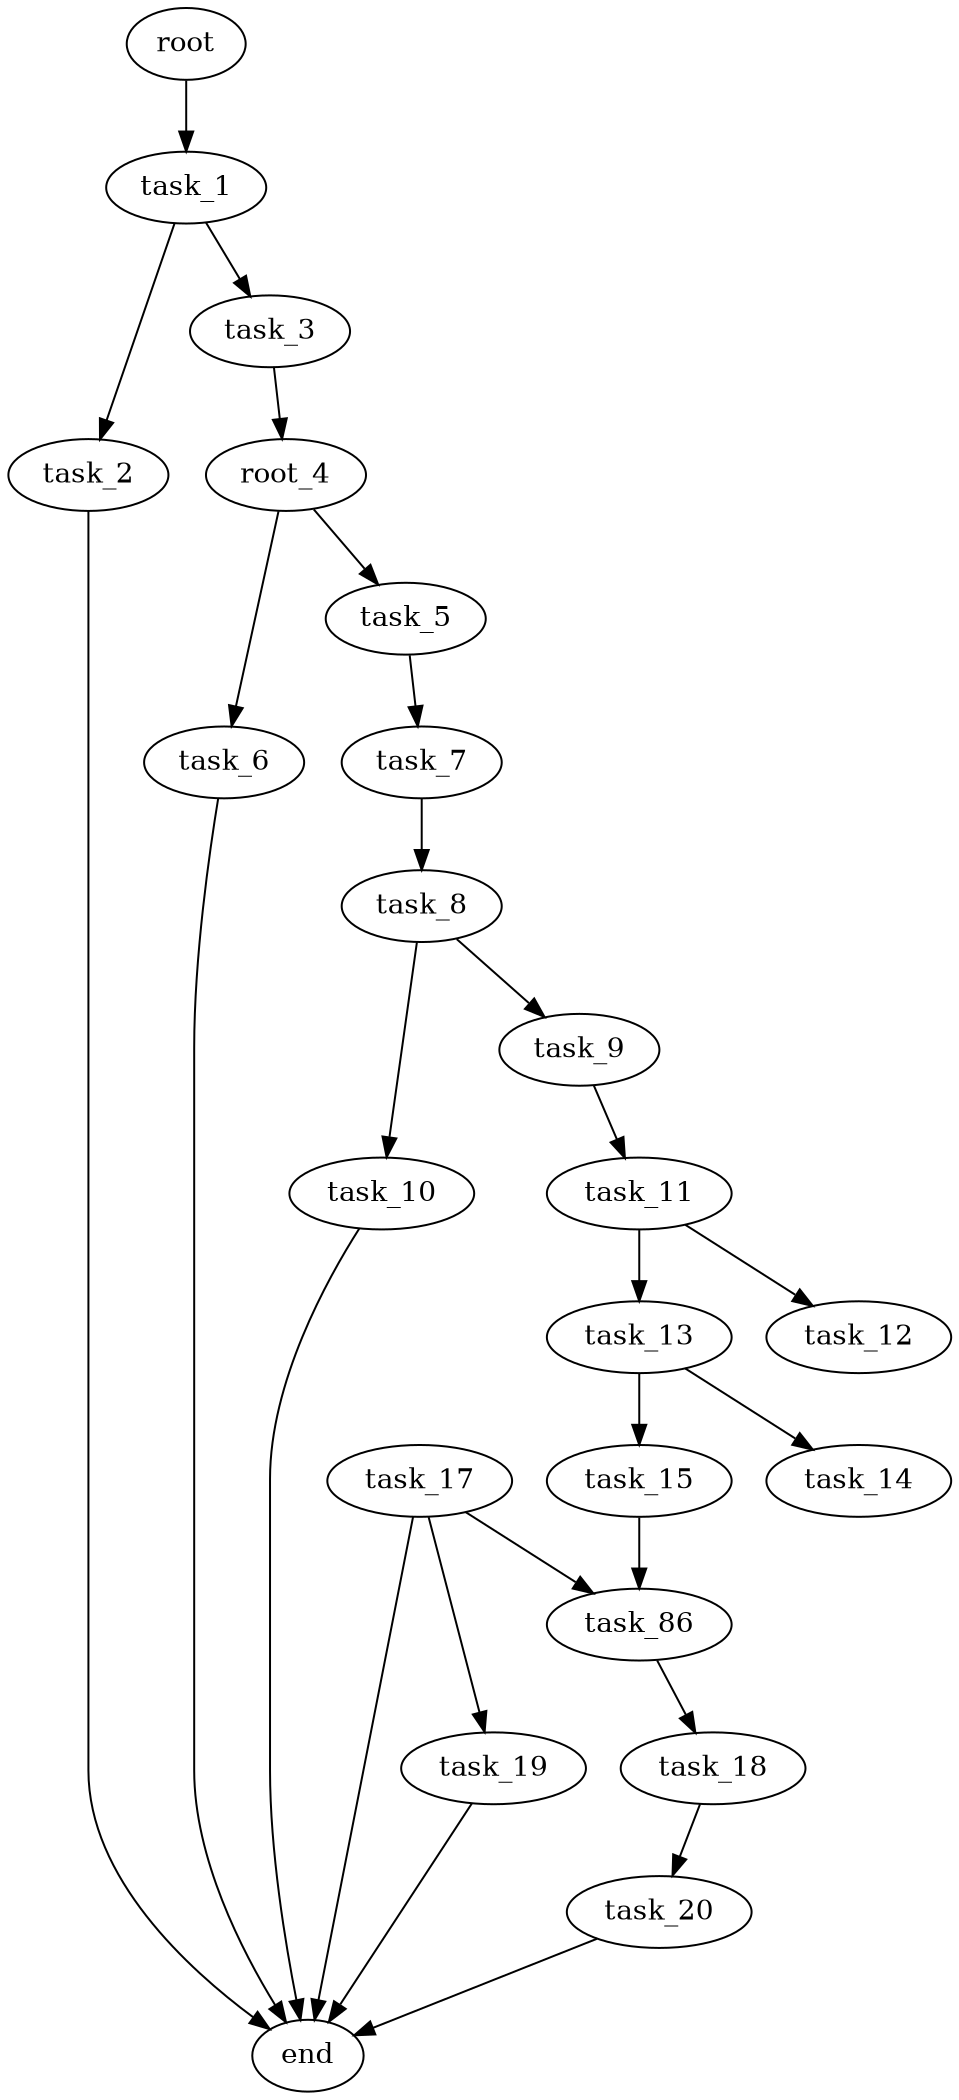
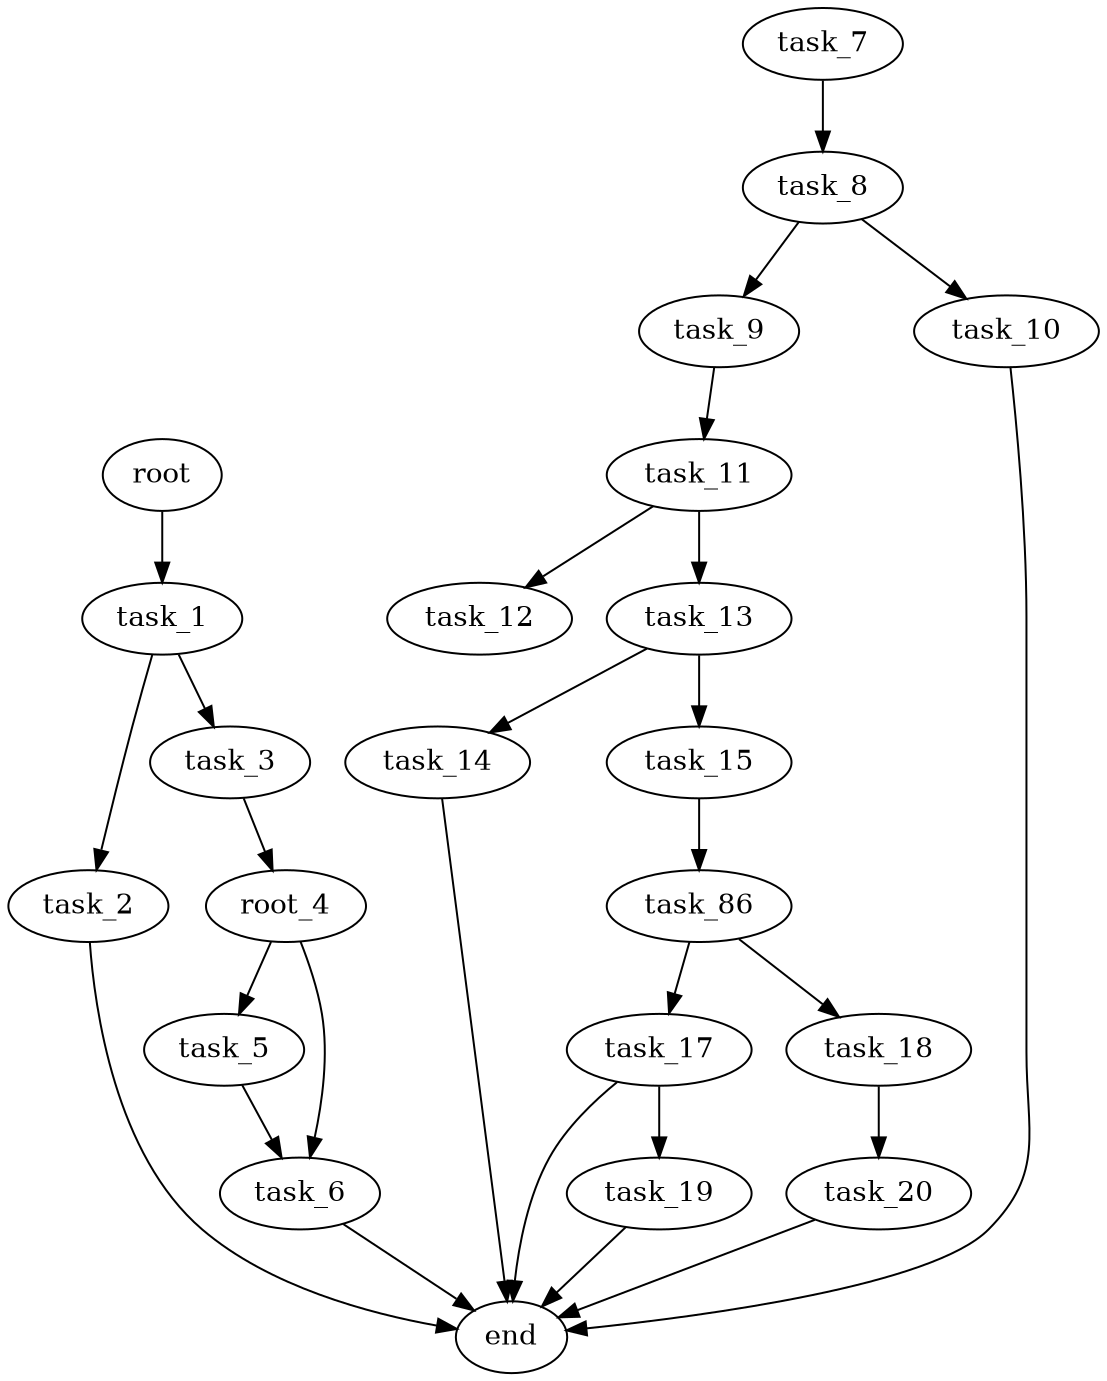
edge "task_5" -> "task_7": now "task_5" -> "task_6"
edge "task_14" -> "end": added
edge "task_17" -> "task_86": reversed
